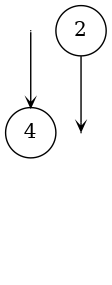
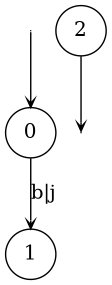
node "4": label "4" -> "0"
node "1": added
